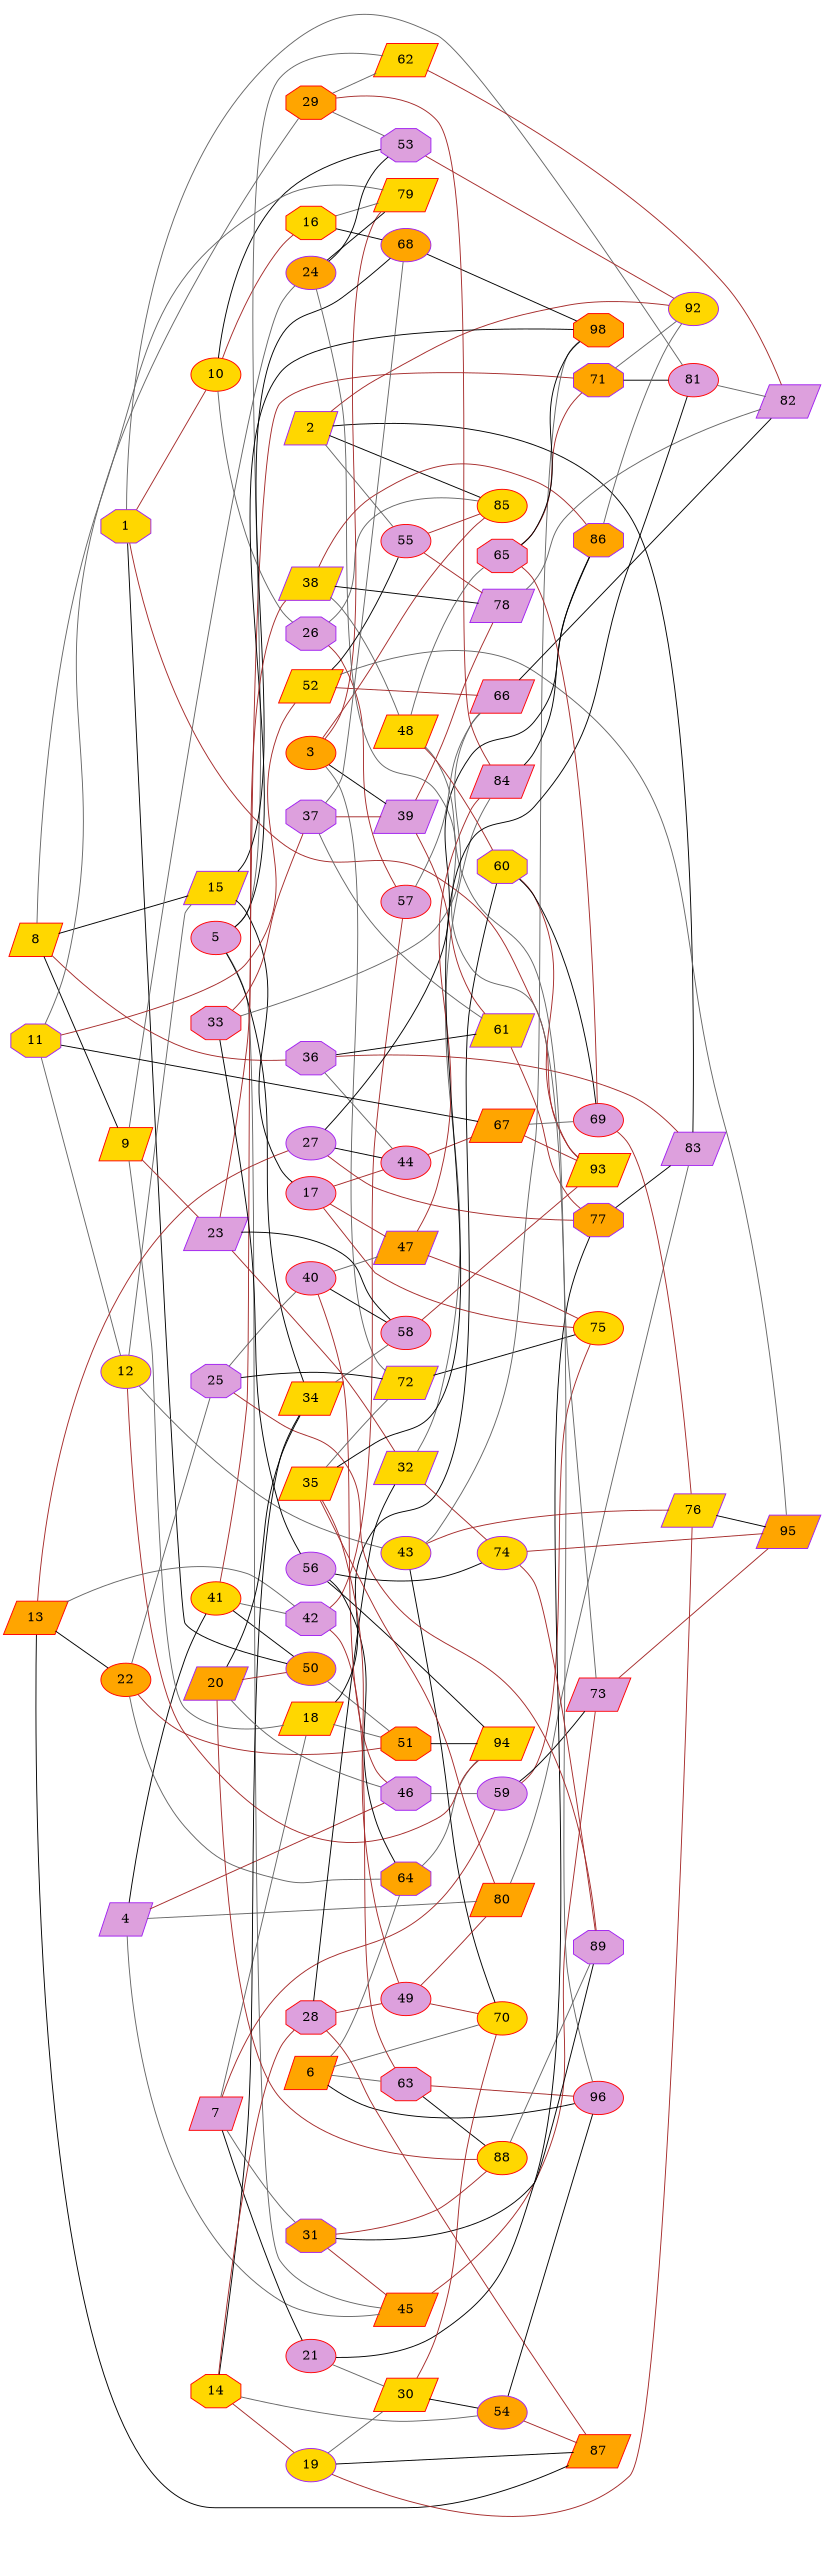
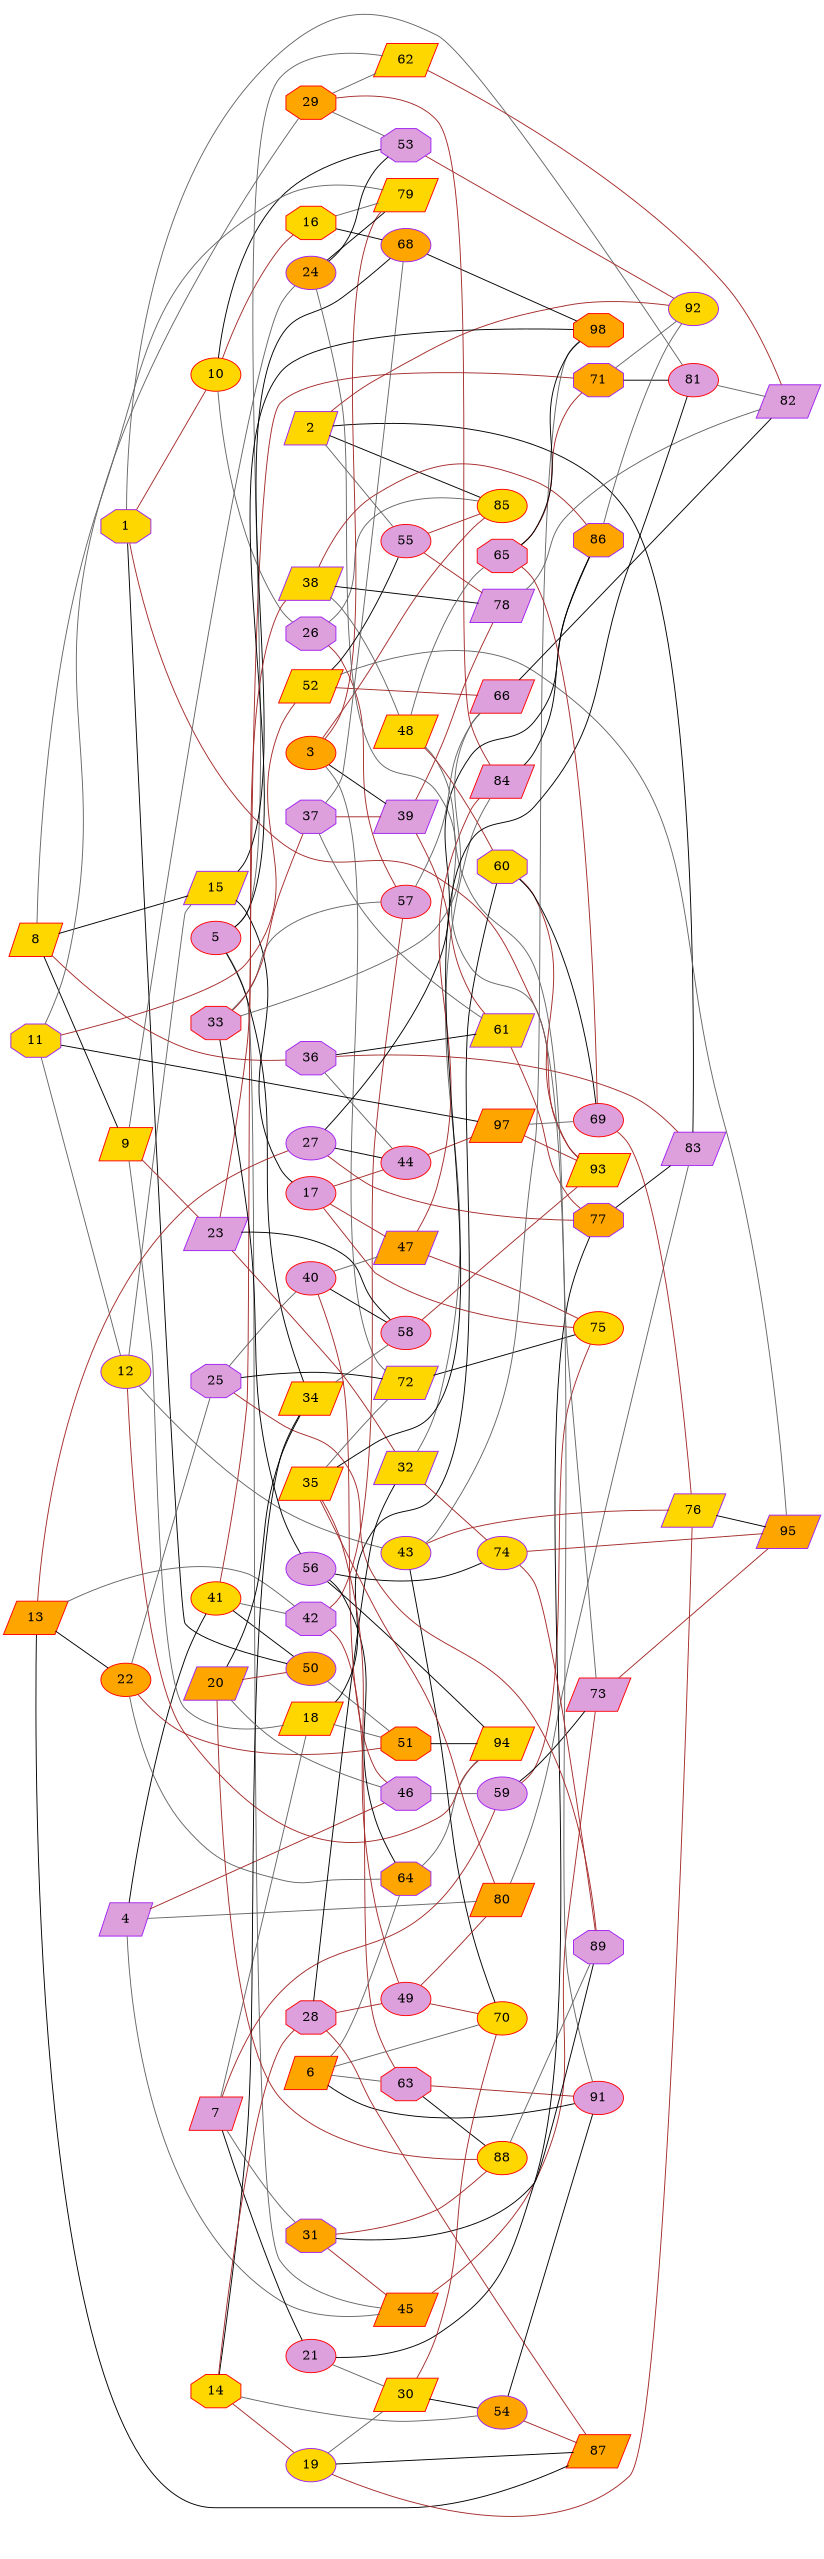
edge "57" -- "33": added
node "67": label "67" -> "97"
node "96": label "96" -> "91"
